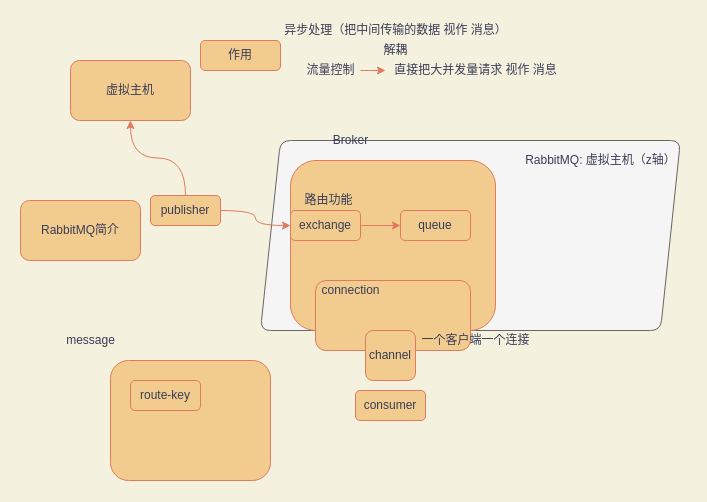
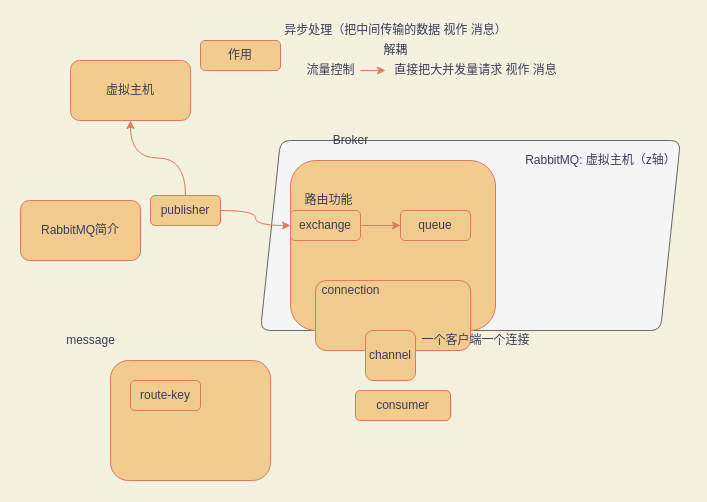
node "consumer": size 70x30 -> 95x30
